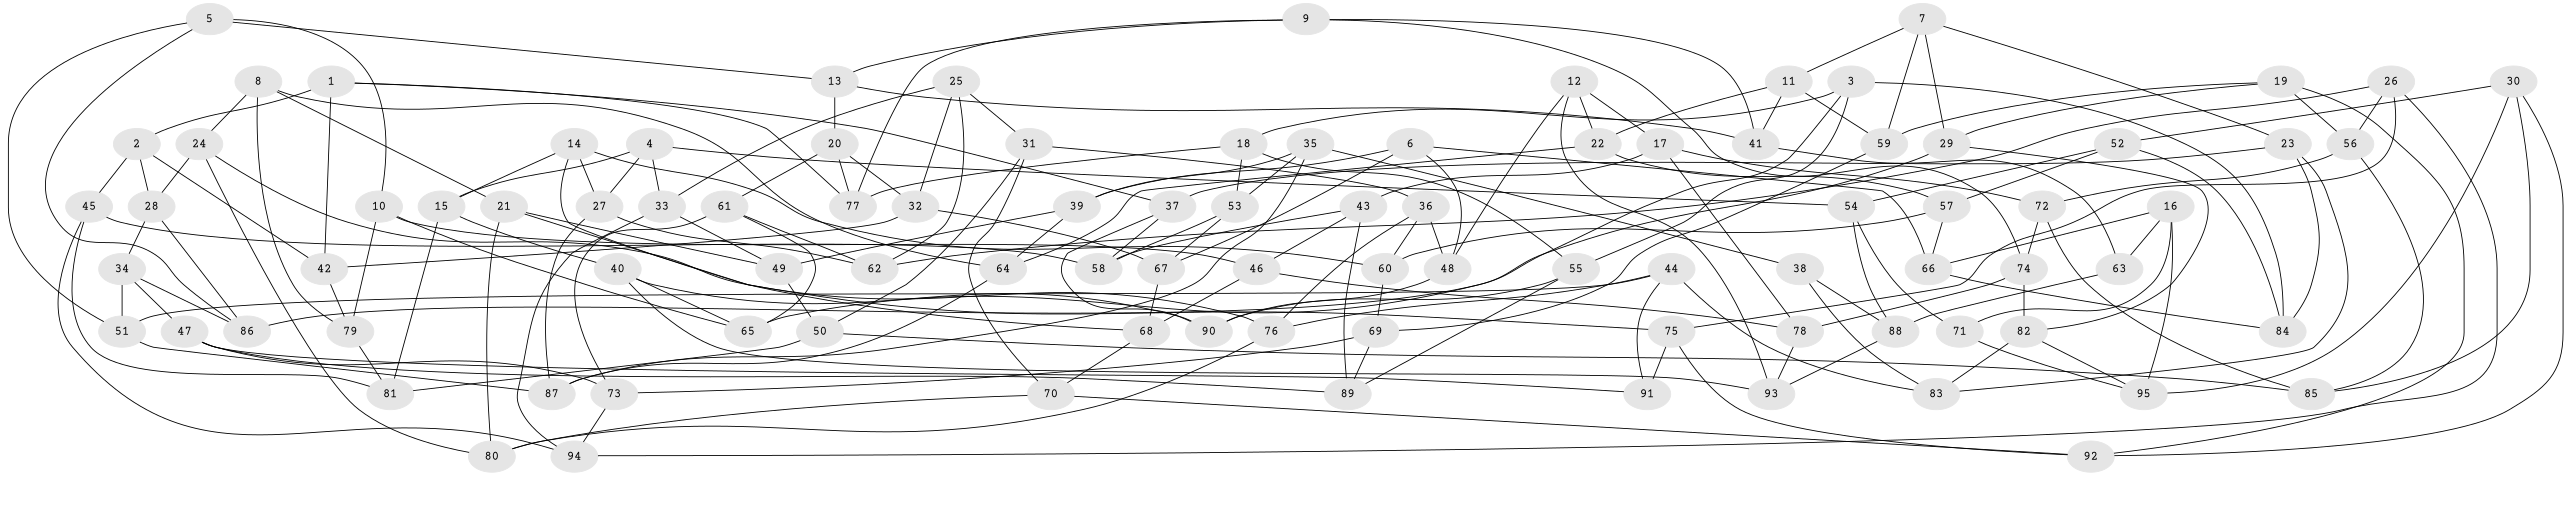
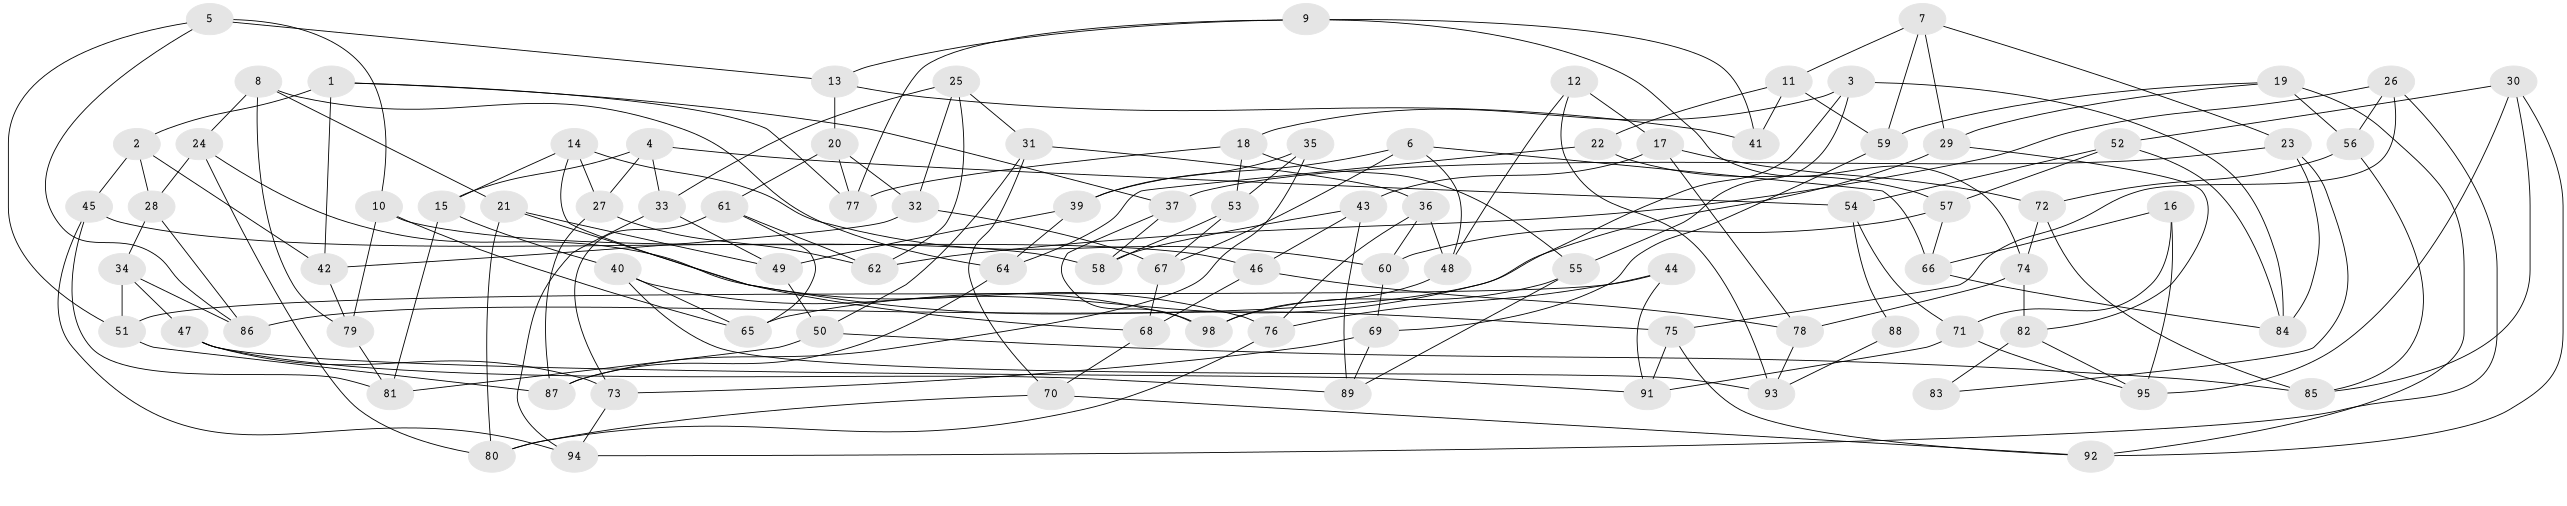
edge "12" -- "22": removed
node "38": removed
node "63": removed
node "90": label "90" -> "98"
edge "44" -- "83": removed
edge "71" -- "91": added
